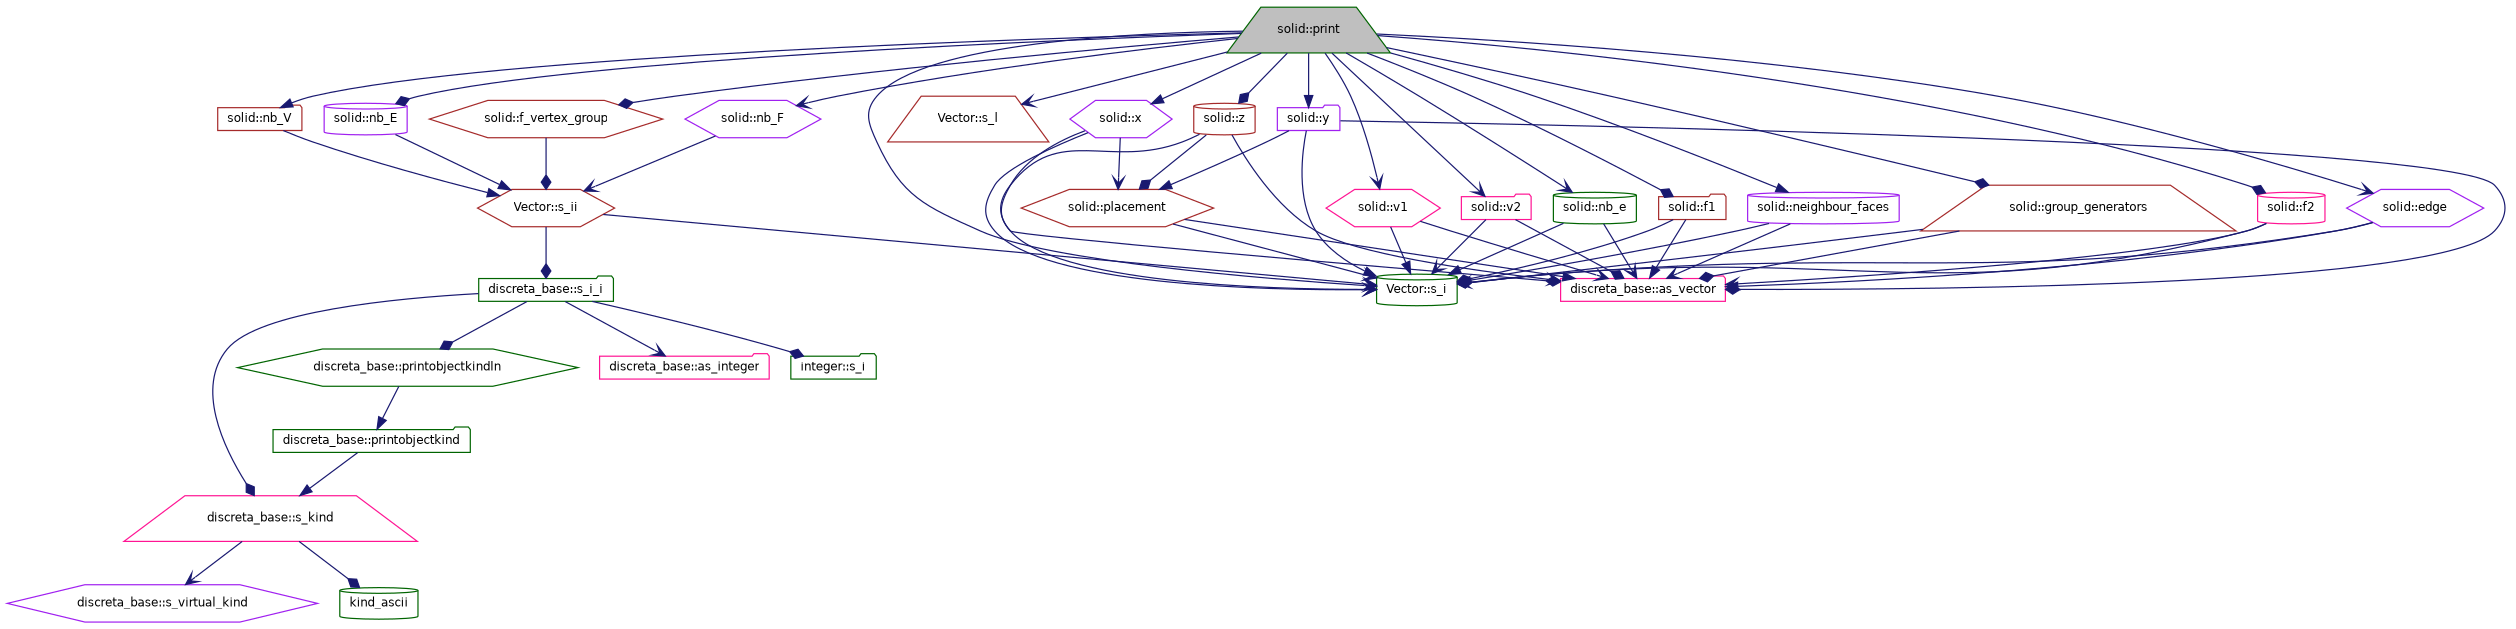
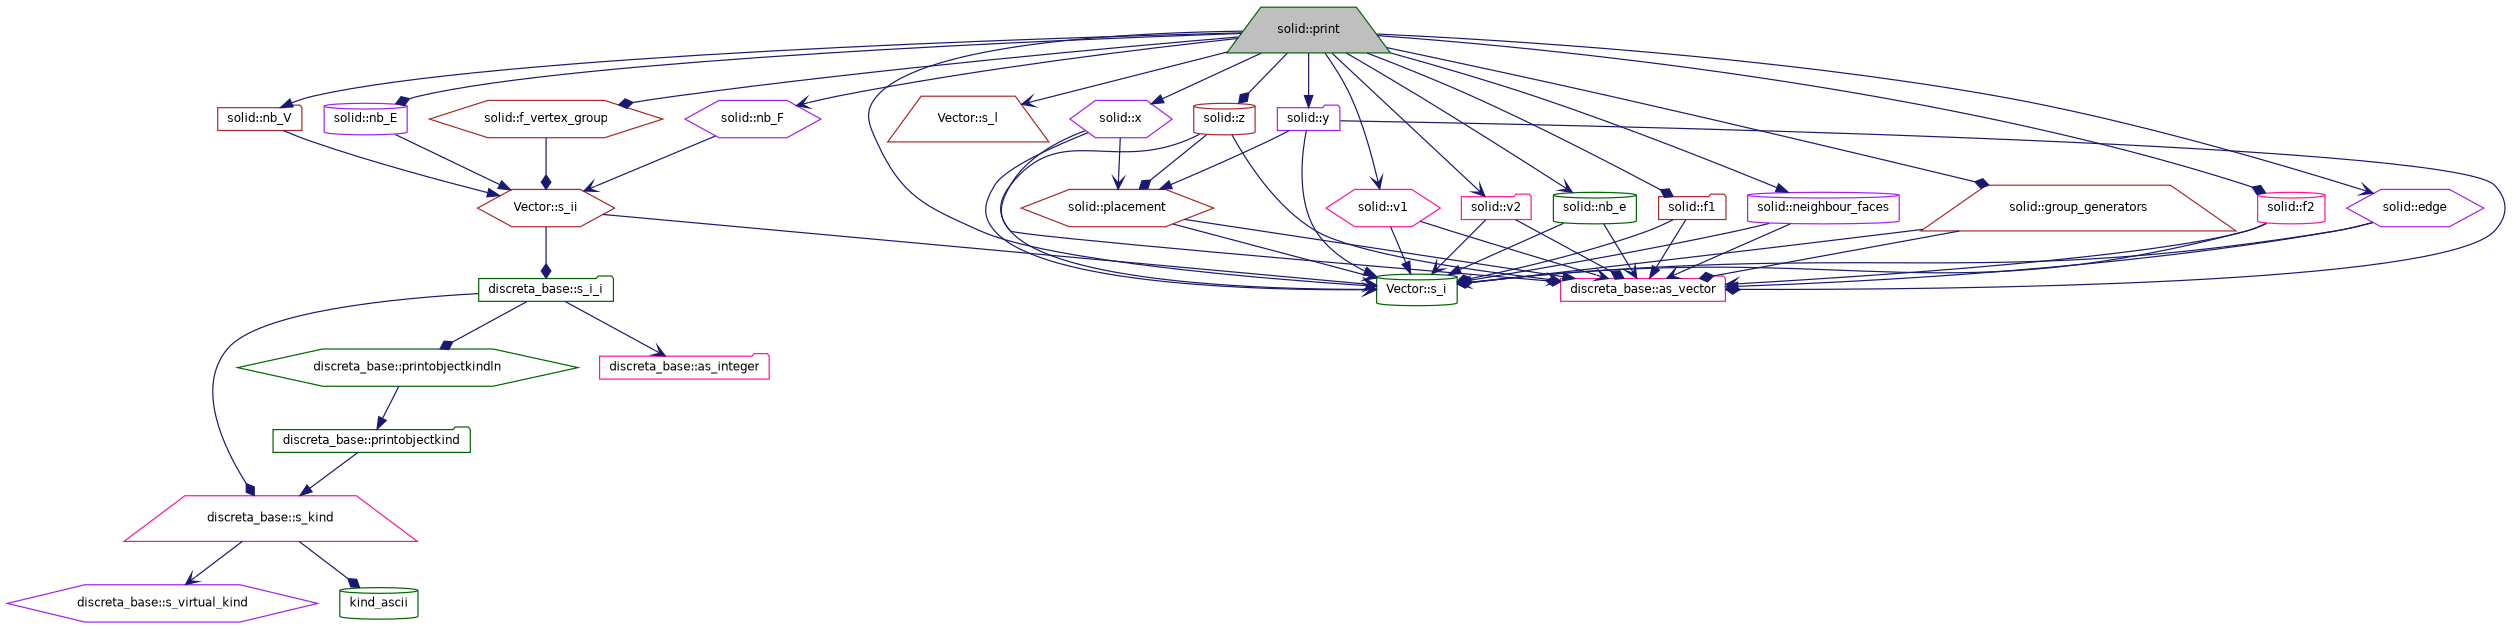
node "integer::s_i": removed
